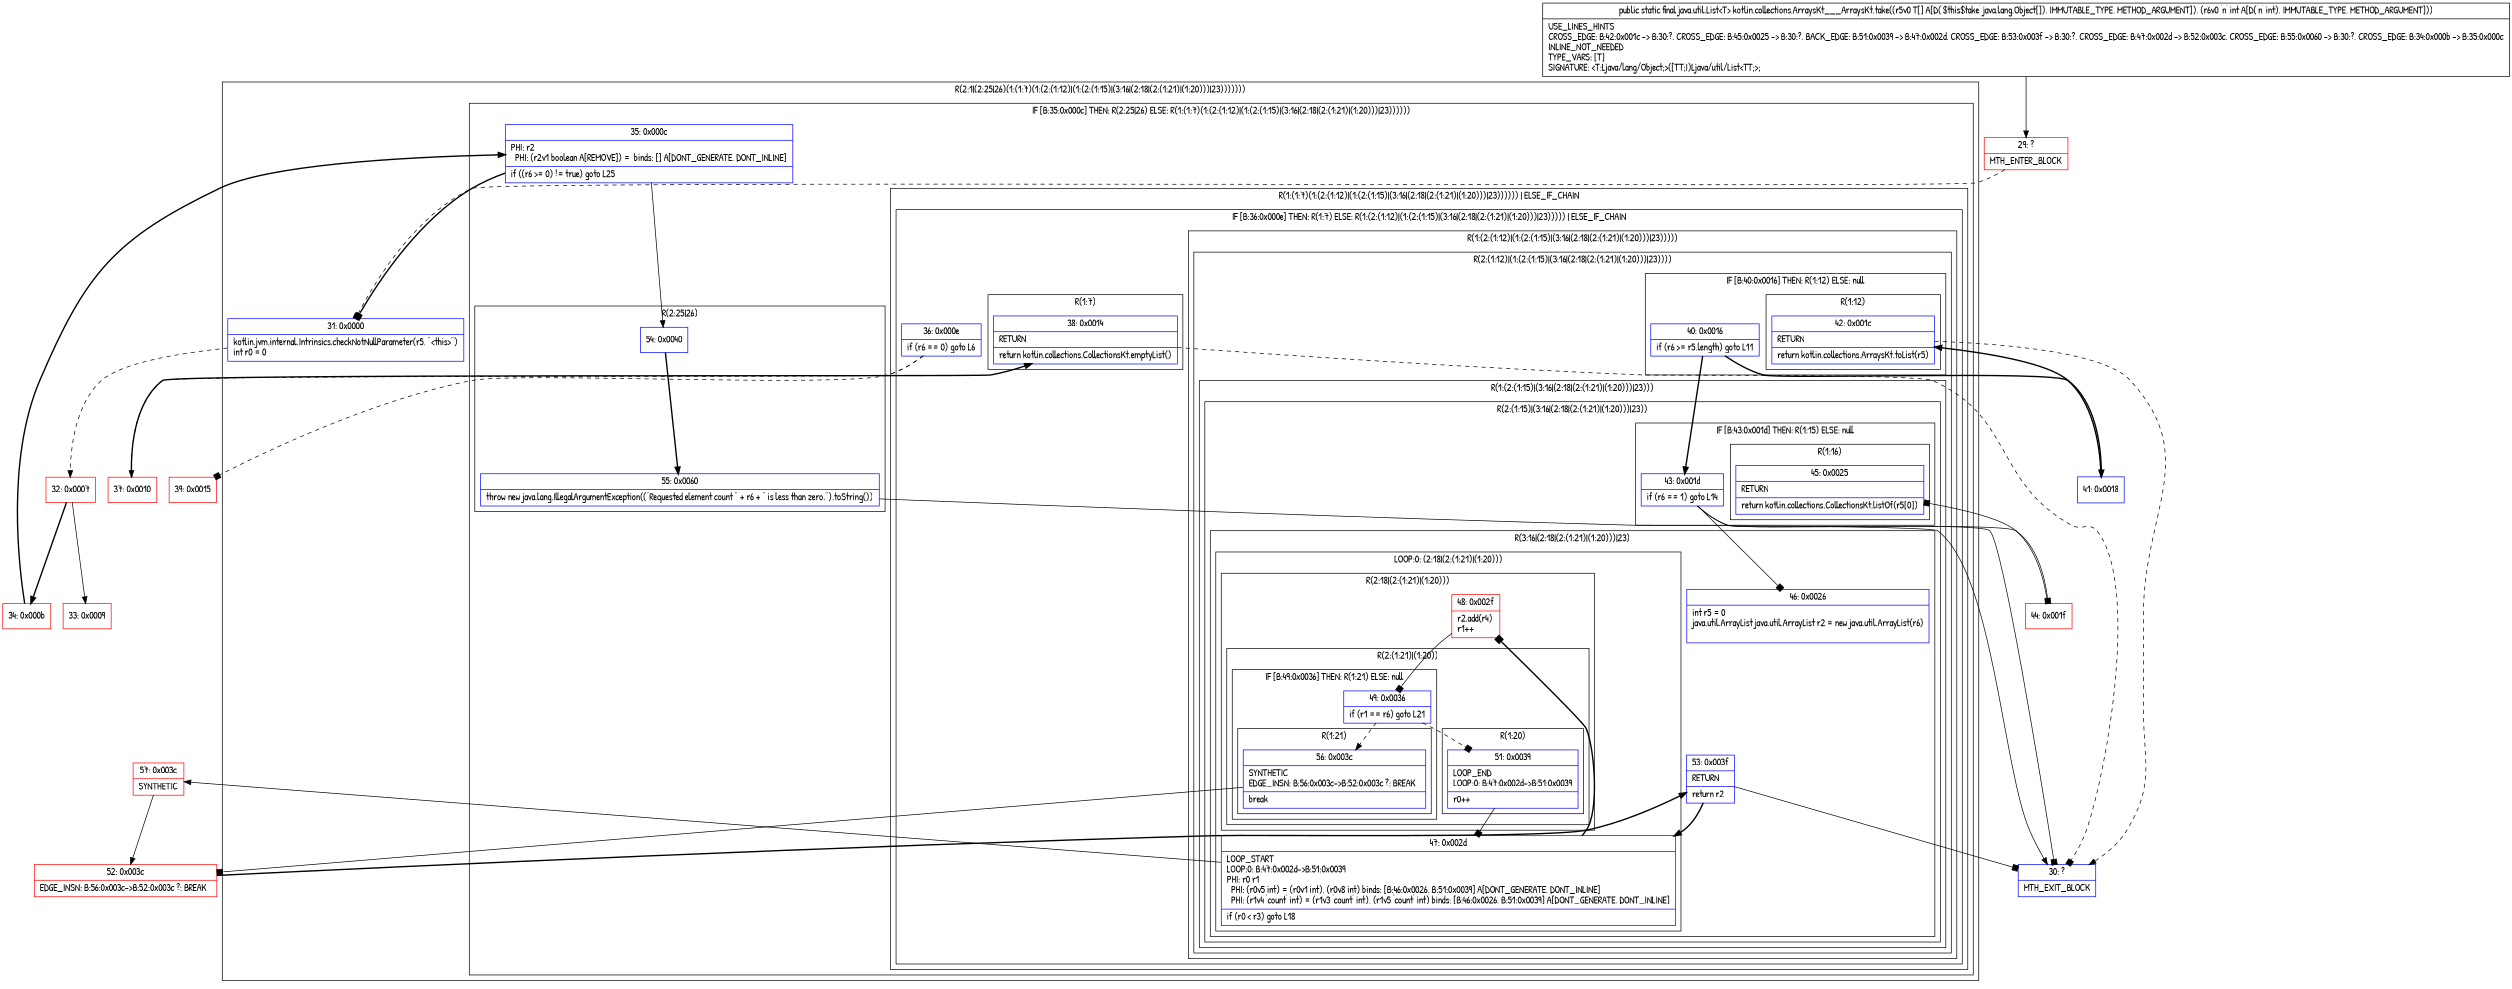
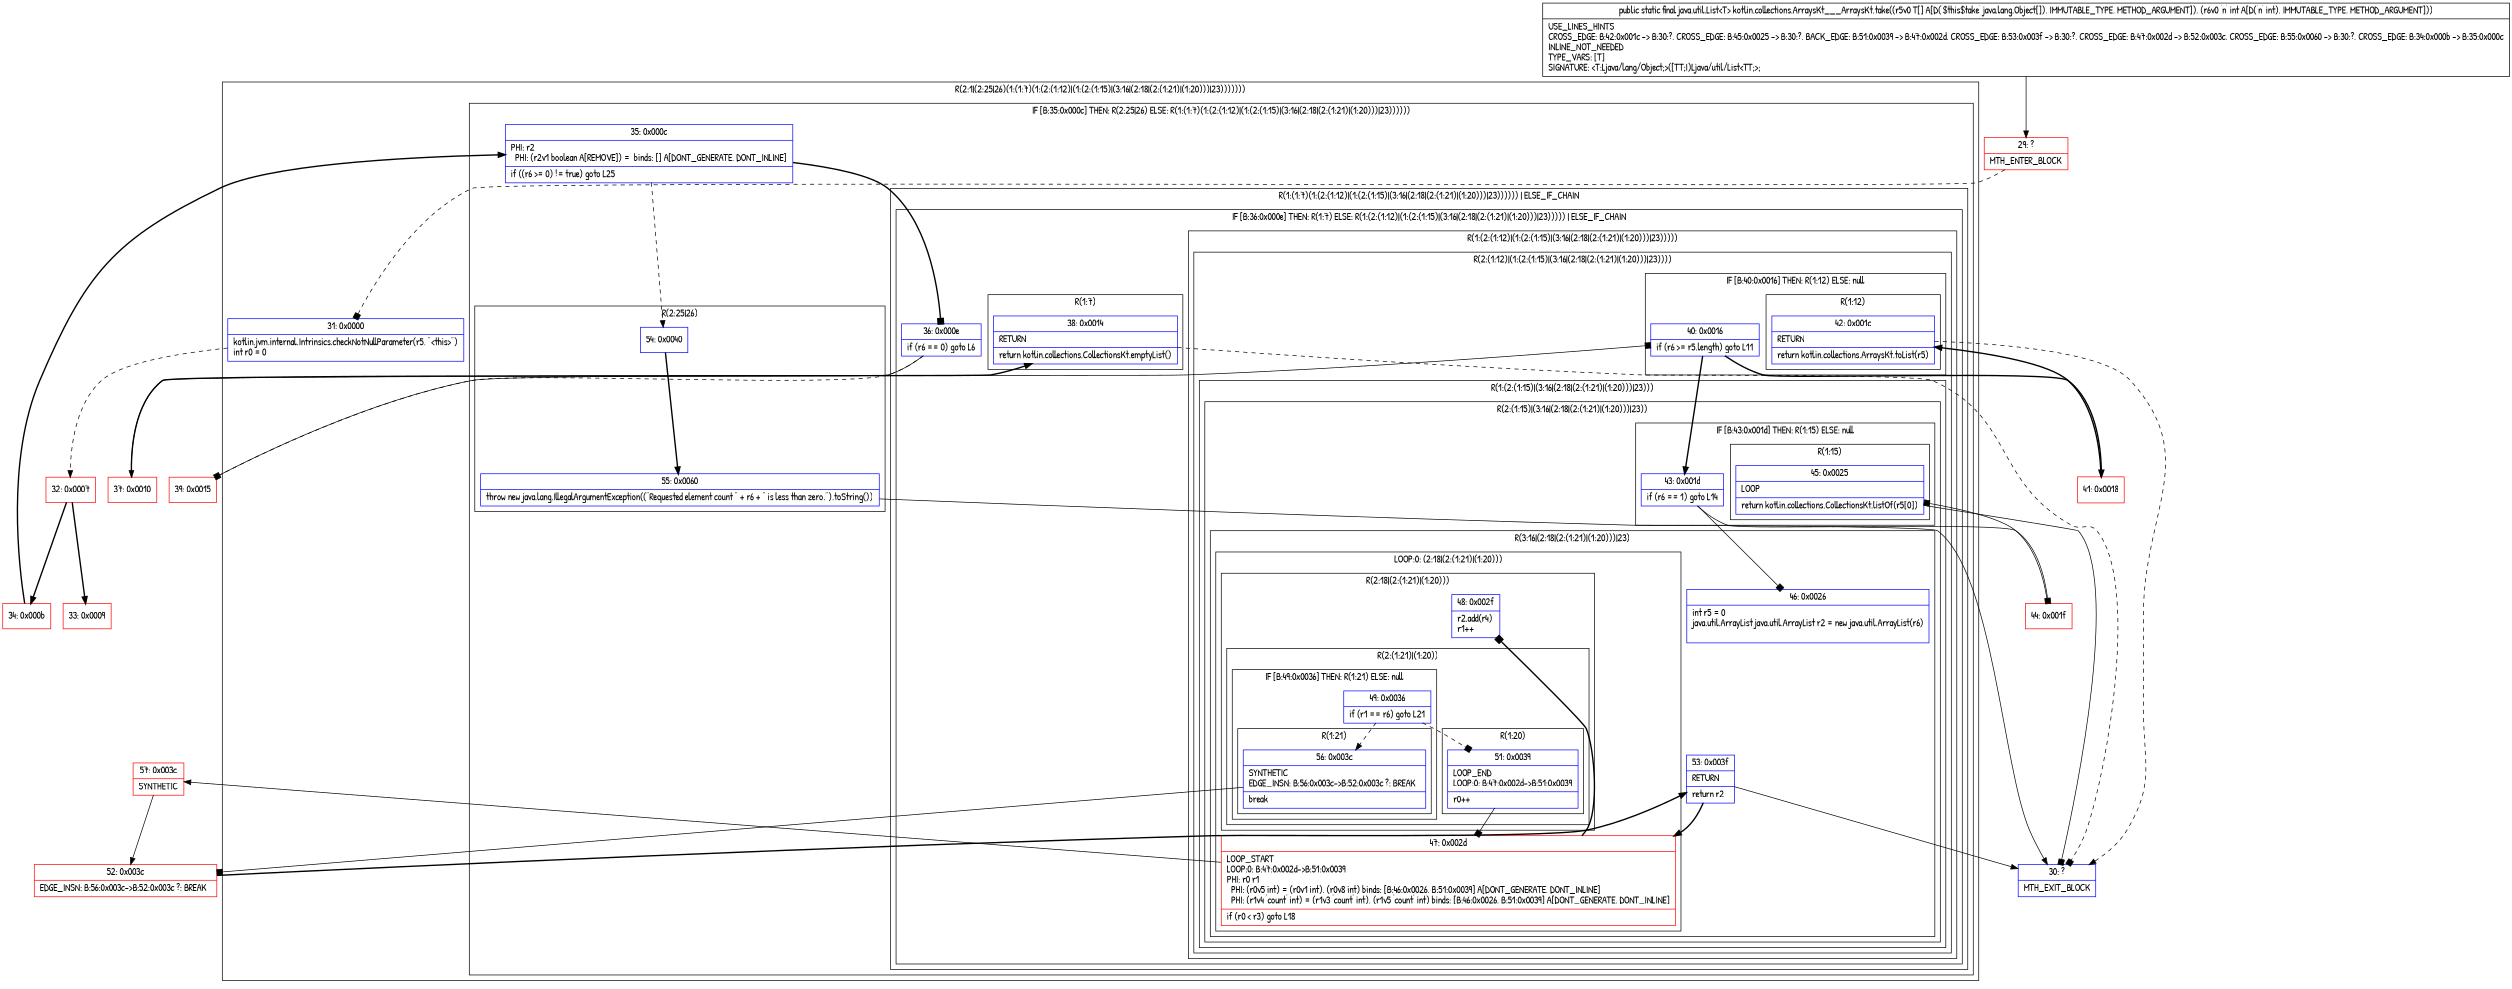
edge "35: 0x000c" -> "31: 0x0000": now "35: 0x000c" -> "36: 0x000e"
edge "35: 0x000c" -> "54: 0x0040": style solid -> dashed
edge "39: 0x0015" -> "40: 0x0016": added
edge "36: 0x000e" -> "37: 0x0010": style dashed -> solid
cluster "R(1:16)": label "R(1:16)" -> "R(1:15)"
node "45: 0x0025": text "RETURN" -> "LOOP"
node "41: 0x0018": color blue -> red
edge "43: 0x001d" -> "30: ?": now "45: 0x0025" -> "30: ?"
edge "32: 0x0007" -> "33: 0x0009": style solid -> bold
node "48: 0x002f": color red -> blue
edge "48: 0x002f" -> "49: 0x0036": removed
edge "53: 0x003f" -> "30: ?": arrowhead box -> normal
node "47: 0x002d": color blue -> red
